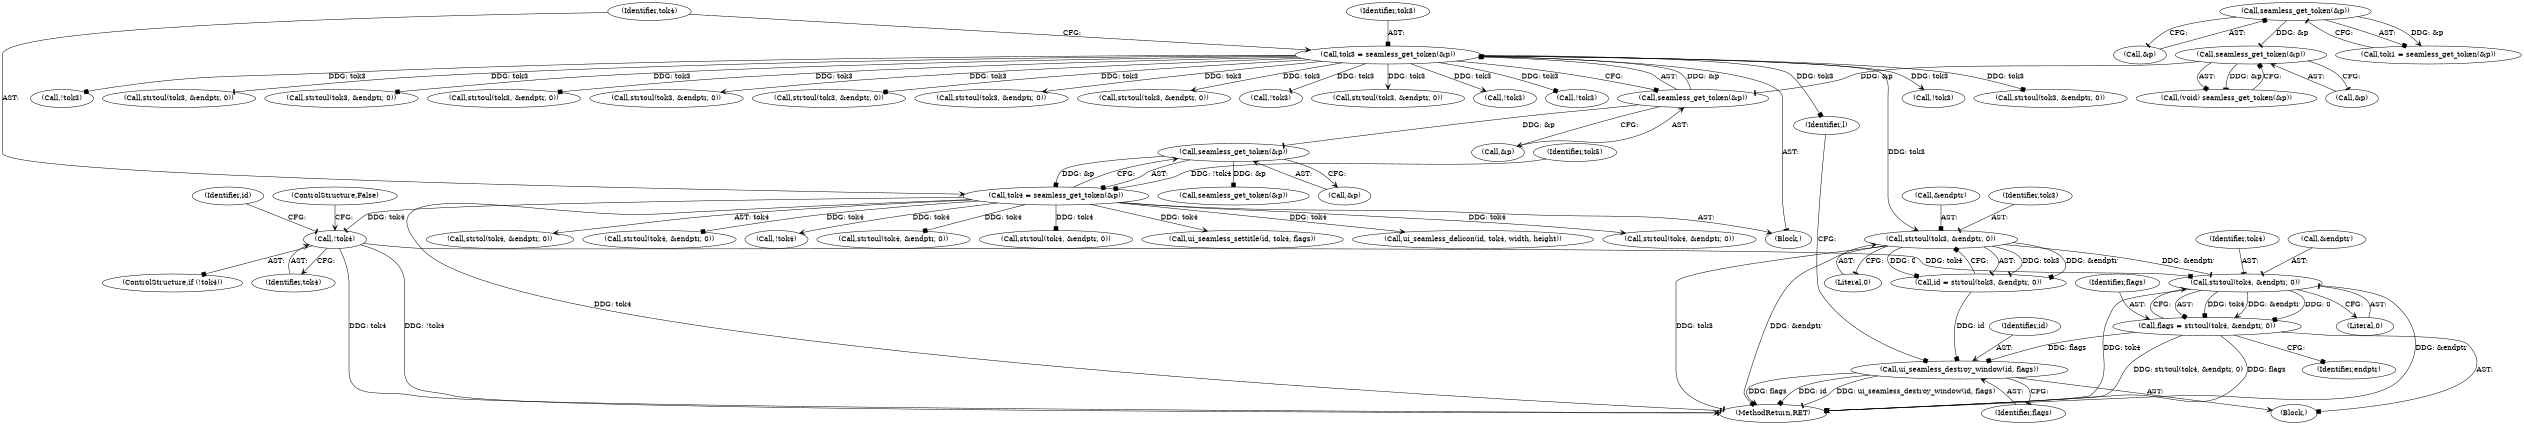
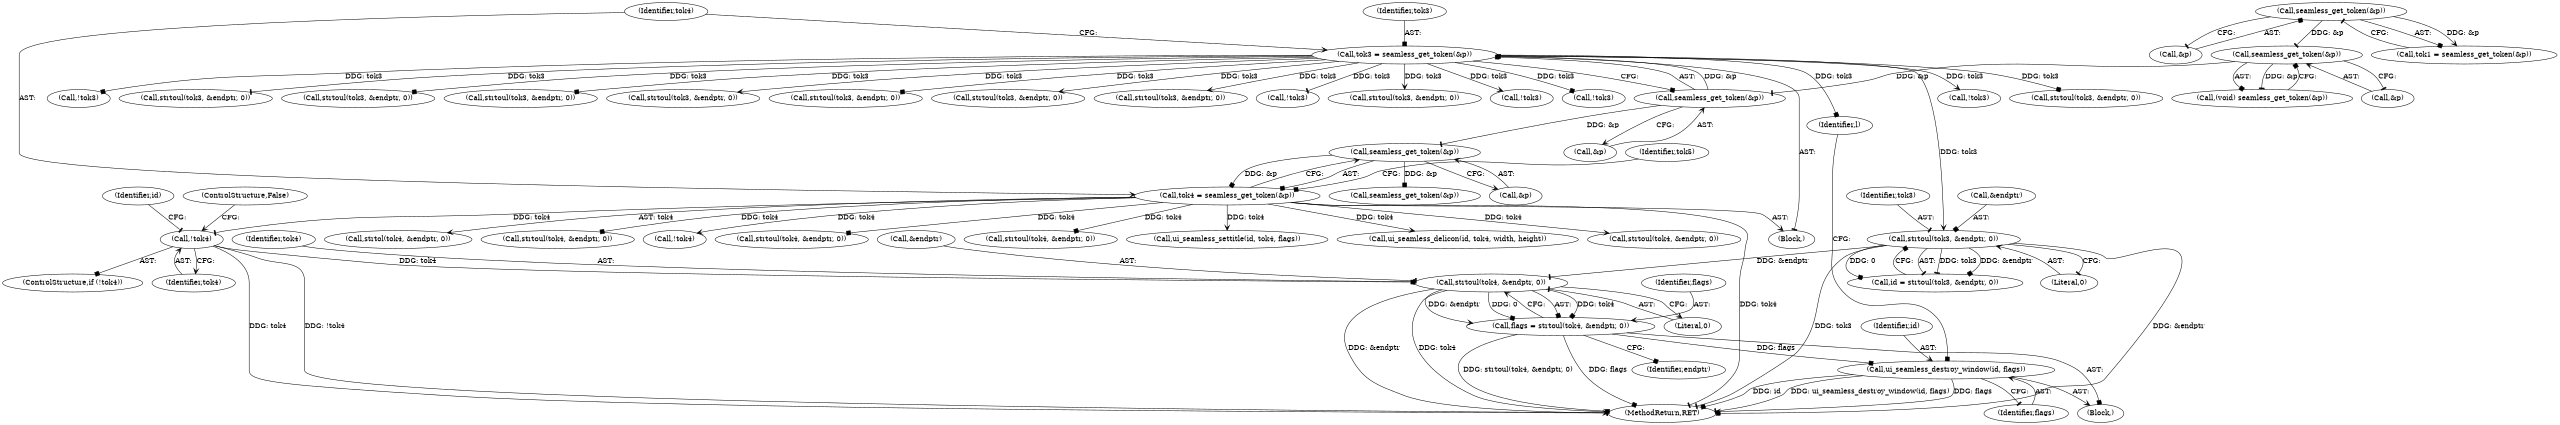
edge "(Identifier,tok5)" -> "(Call,tok4 = seamless_get_token(&p))": label "DDG: !tok4" -> "CFG: "
edge "(Call,id = strtoul(tok3, &endptr, 0))" -> "(Call,ui_seamless_destroy_window(id, flags))": removed, label "DDG: id"
